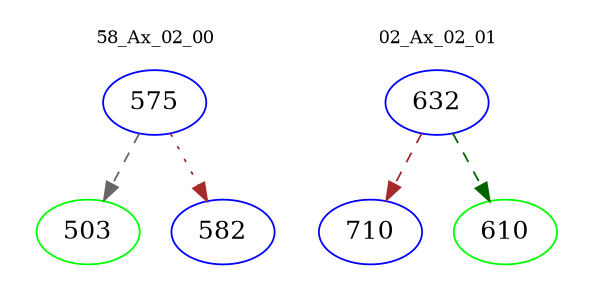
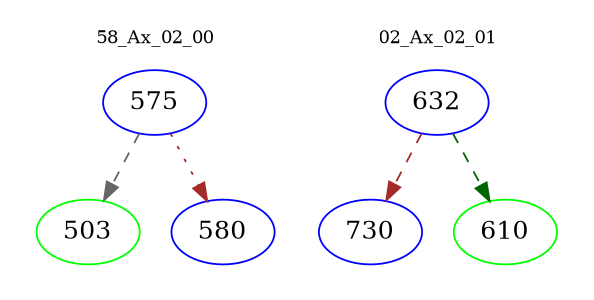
node "582": label "582" -> "580"
node "710": label "710" -> "730"
